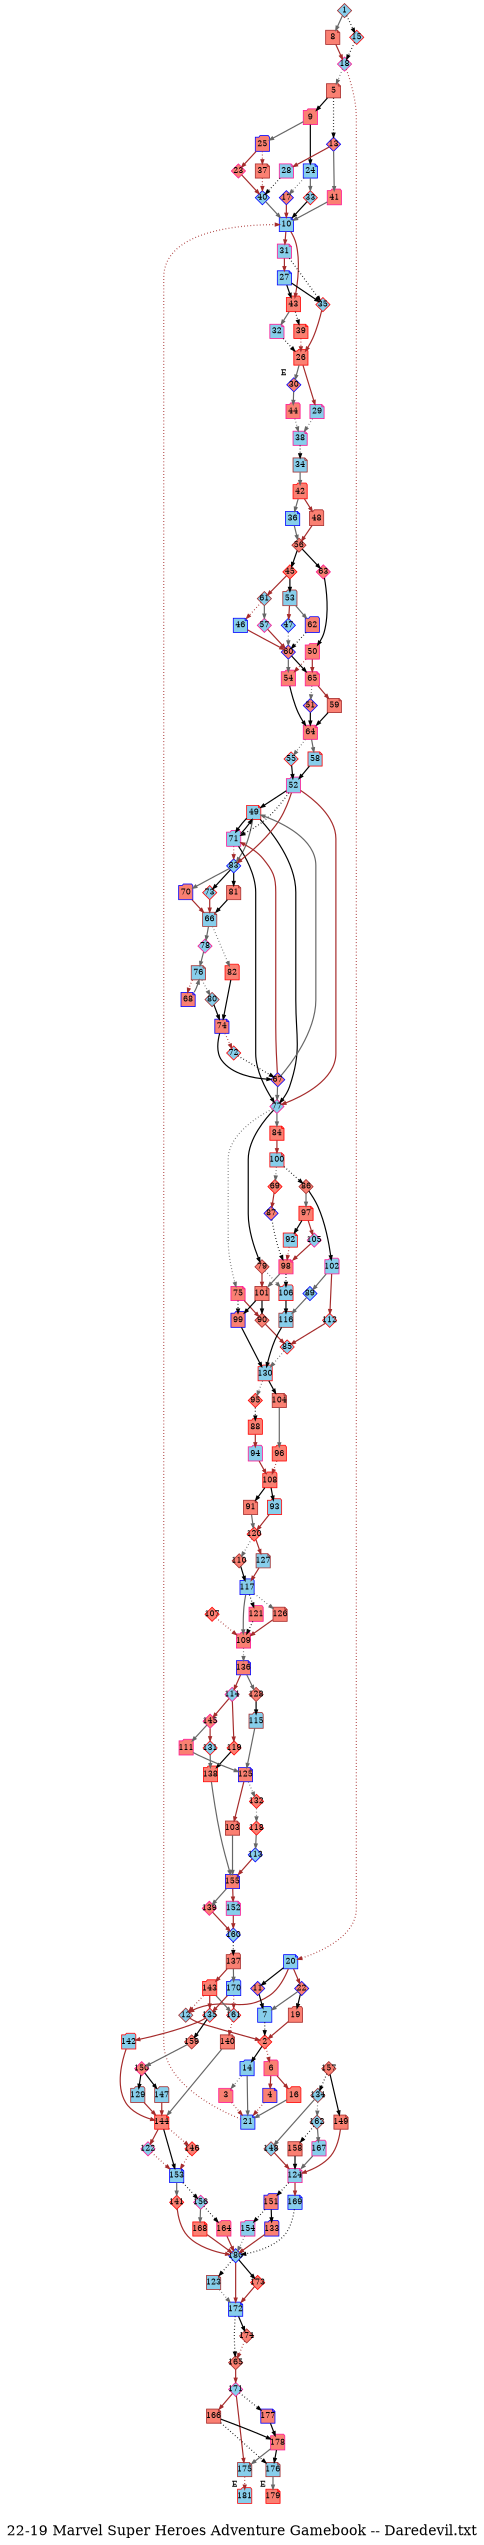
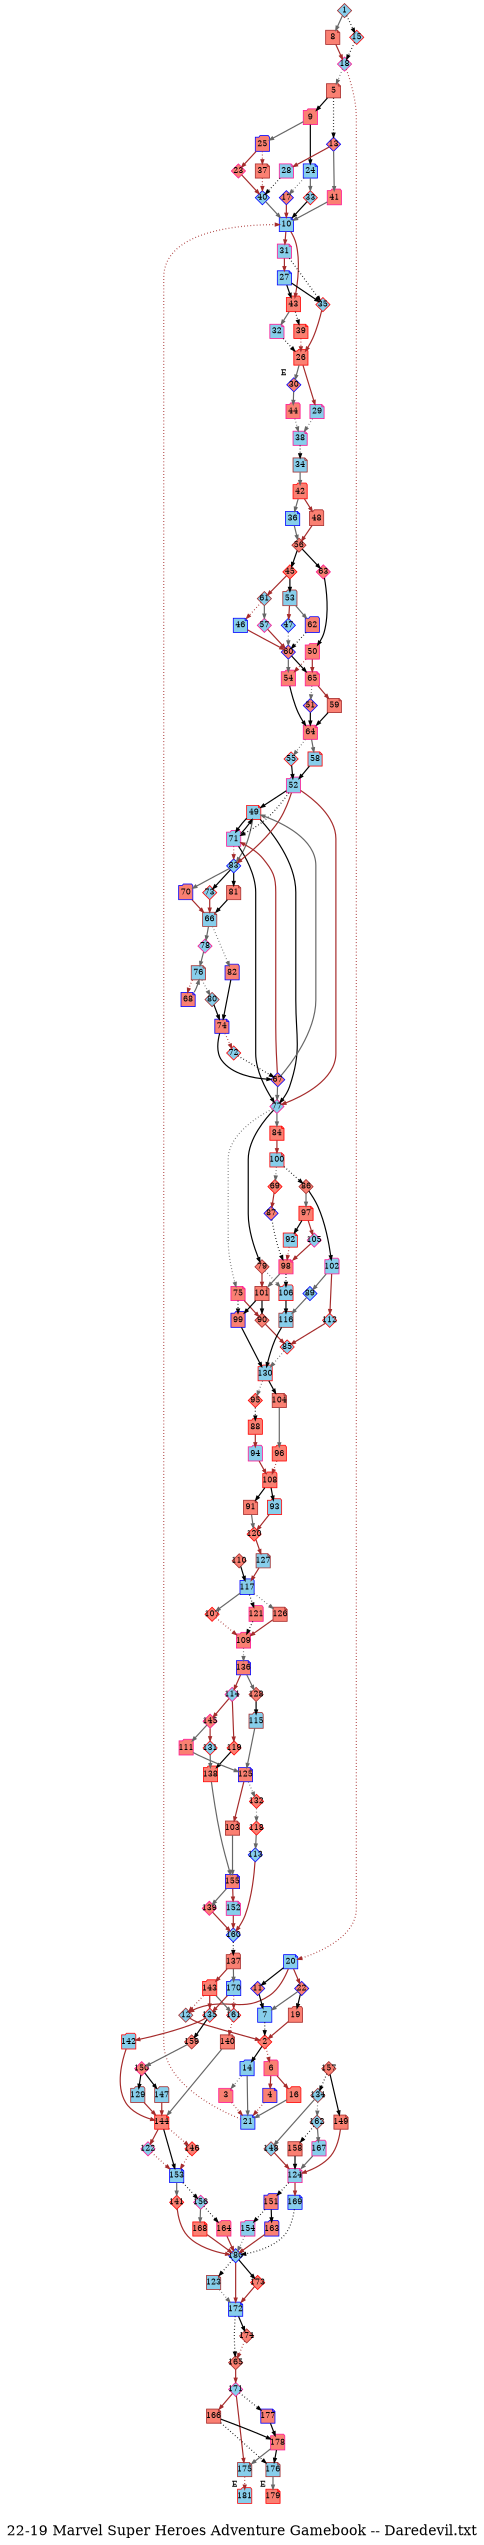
node "82": color red -> blue
edge "120" -> "110": removed
edge "117" -> "109": now "117" -> "107"
edge "113" -> "155": now "113" -> "160"
node "133": label "133" -> "163"
